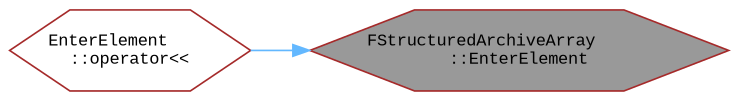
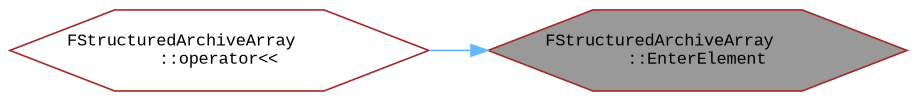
node "EnterElement ::operator<<": label "EnterElement ::operator<<" -> "FStructuredArchiveArray ::operator<<"
